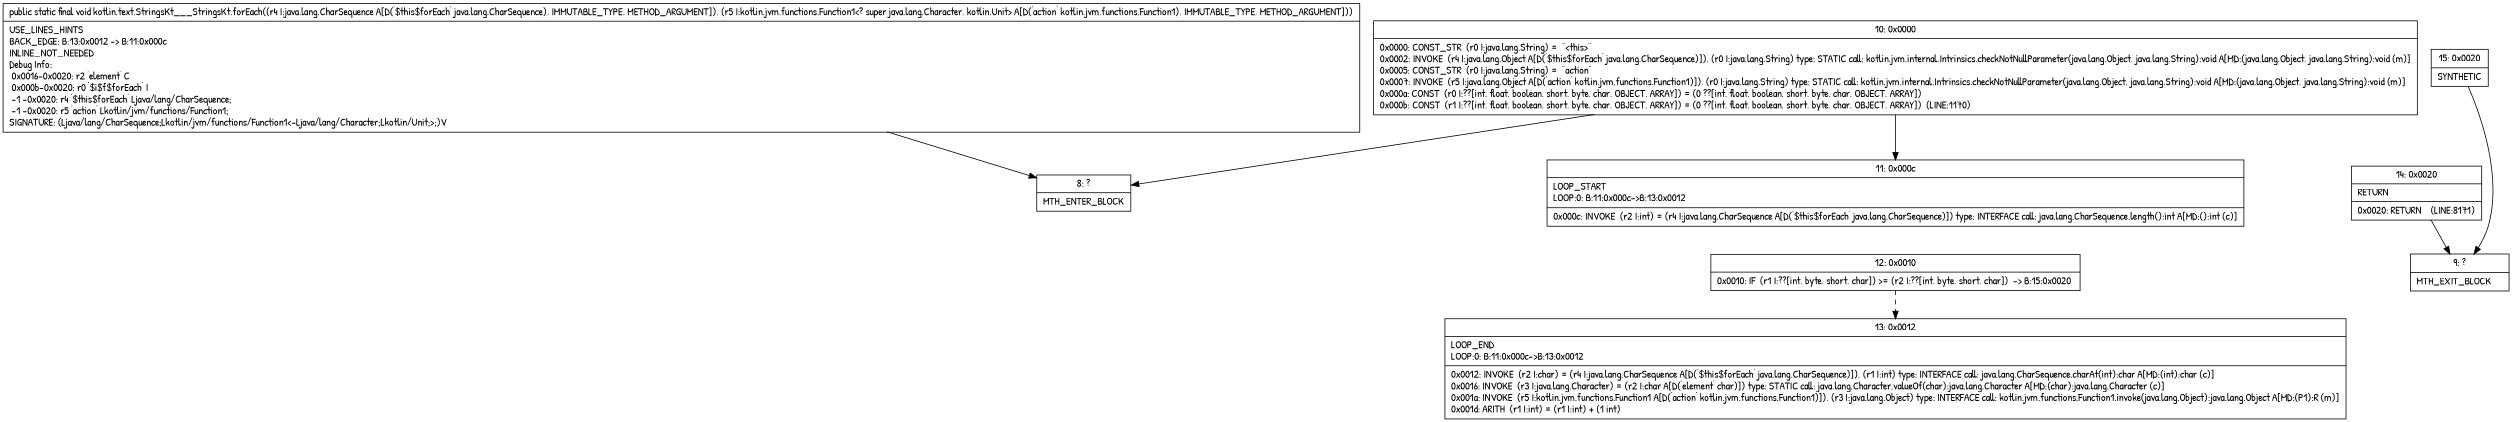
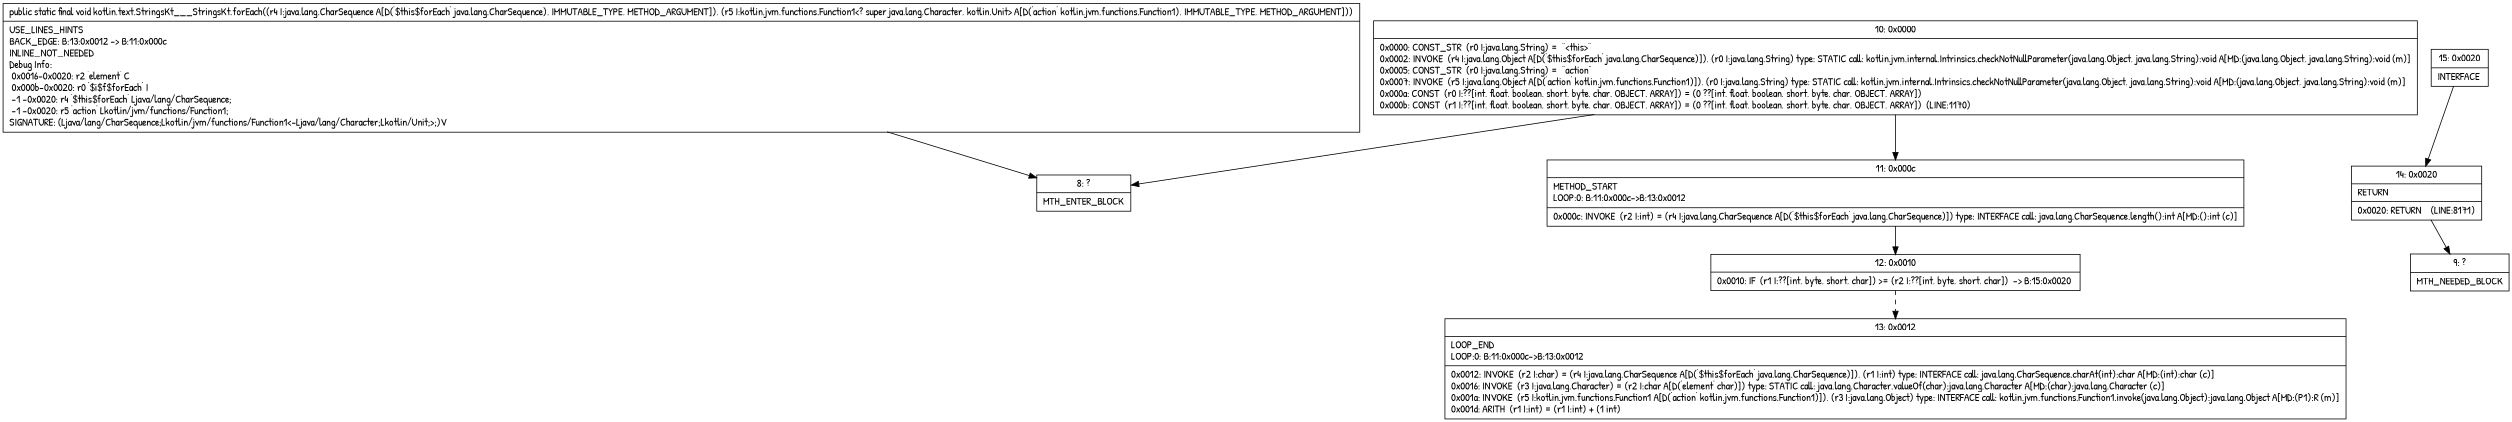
node "15: 0x0020": text "SYNTHETIC" -> "INTERFACE"
edge "15: 0x0020" -> "9: ?": now "15: 0x0020" -> "14: 0x0020"
node "11: 0x000c": text "LOOP_START" -> "METHOD_START"
edge "11: 0x000c" -> "12: 0x0010": added
node "9: ?": text "MTH_EXIT_BLOCK" -> "MTH_NEEDED_BLOCK"
